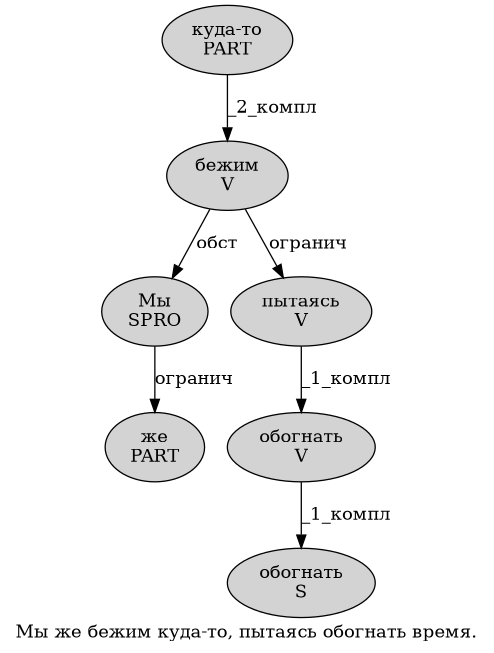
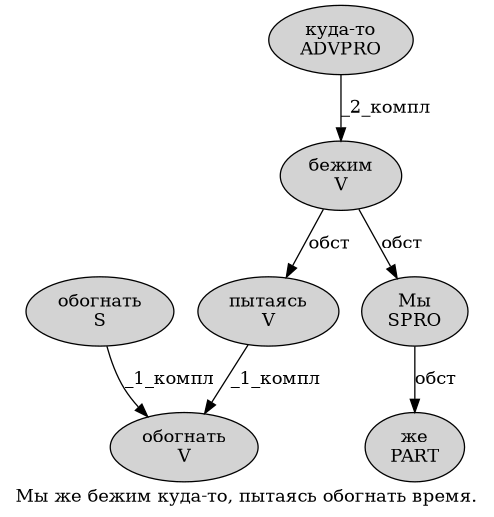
node "куда-то PART": label "куда-то PART" -> "куда-то ADVPRO"
edge "бежим V" -> "пытаясь V": label "огранич" -> "обст"
edge "Мы SPRO" -> "же PART": label "огранич" -> "обст"
edge "обогнать V" -> "обогнать S": reversed
